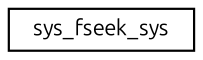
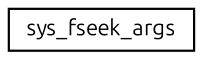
node "sys_fseek_sys": label "sys_fseek_sys" -> "sys_fseek_args"
